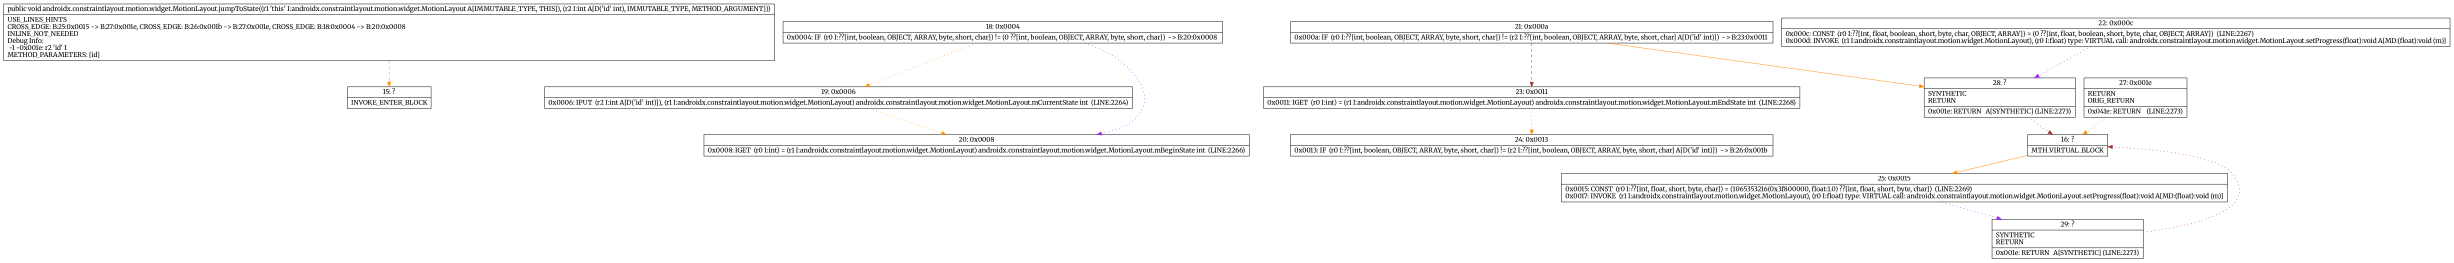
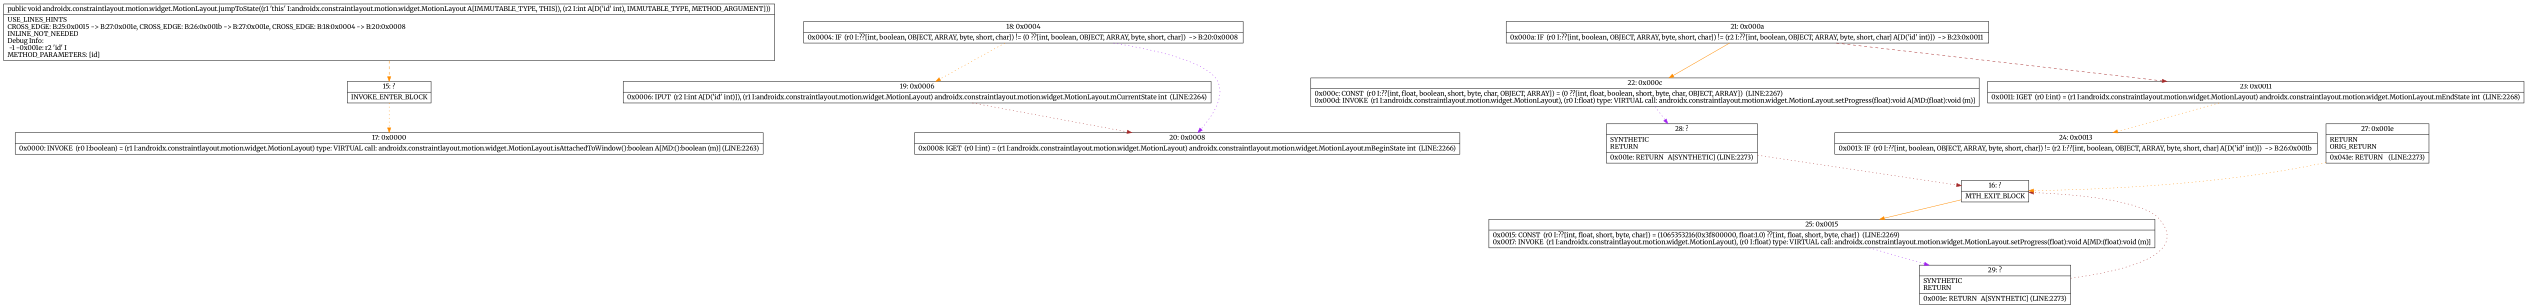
edge "21: 0x000a" -> "28: ?": now "21: 0x000a" -> "22: 0x000c"
edge "19: 0x0006" -> "20: 0x0008": color darkorange -> brown
node "17: 0x0000": added
node "16: ?": text "MTH_VIRTUAL_BLOCK" -> "MTH_EXIT_BLOCK"
